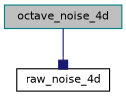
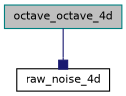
node "octave_noise_4d": label "octave_noise_4d" -> "octave_octave_4d"
